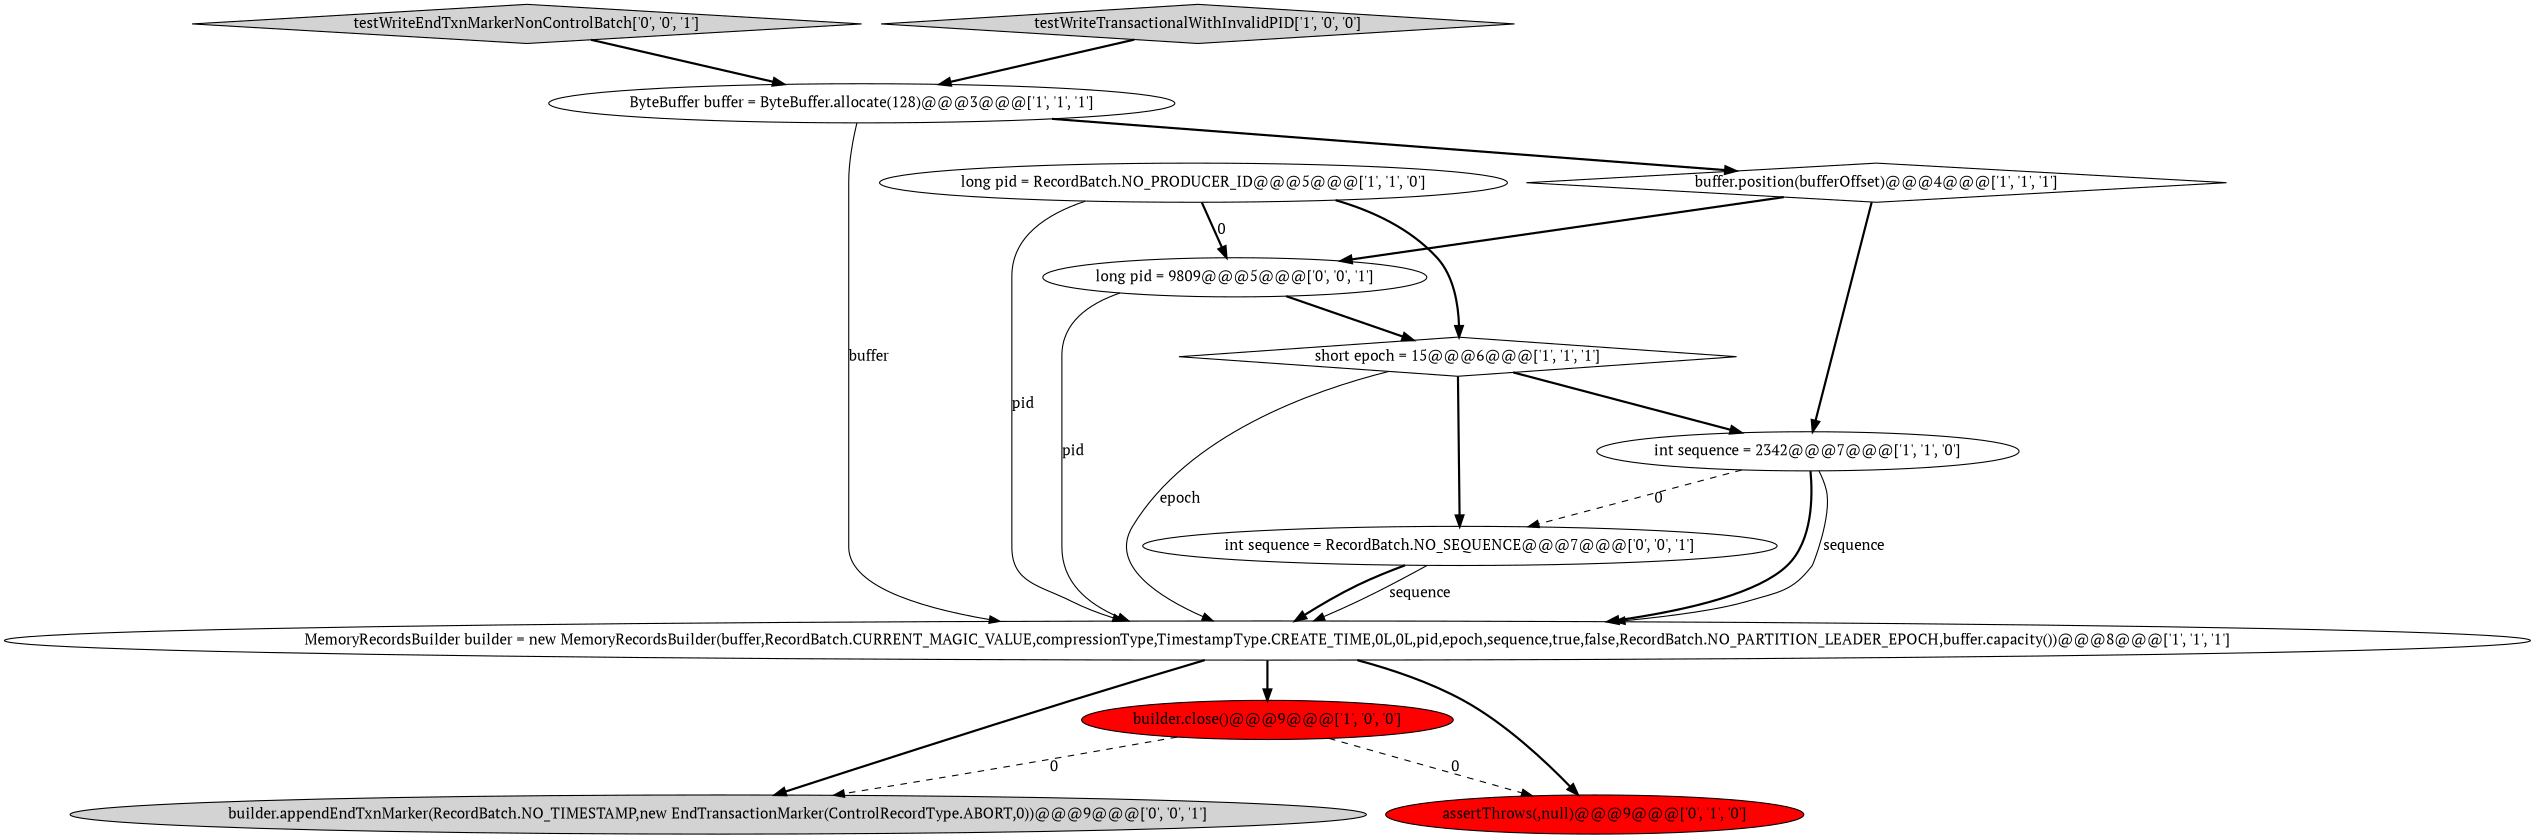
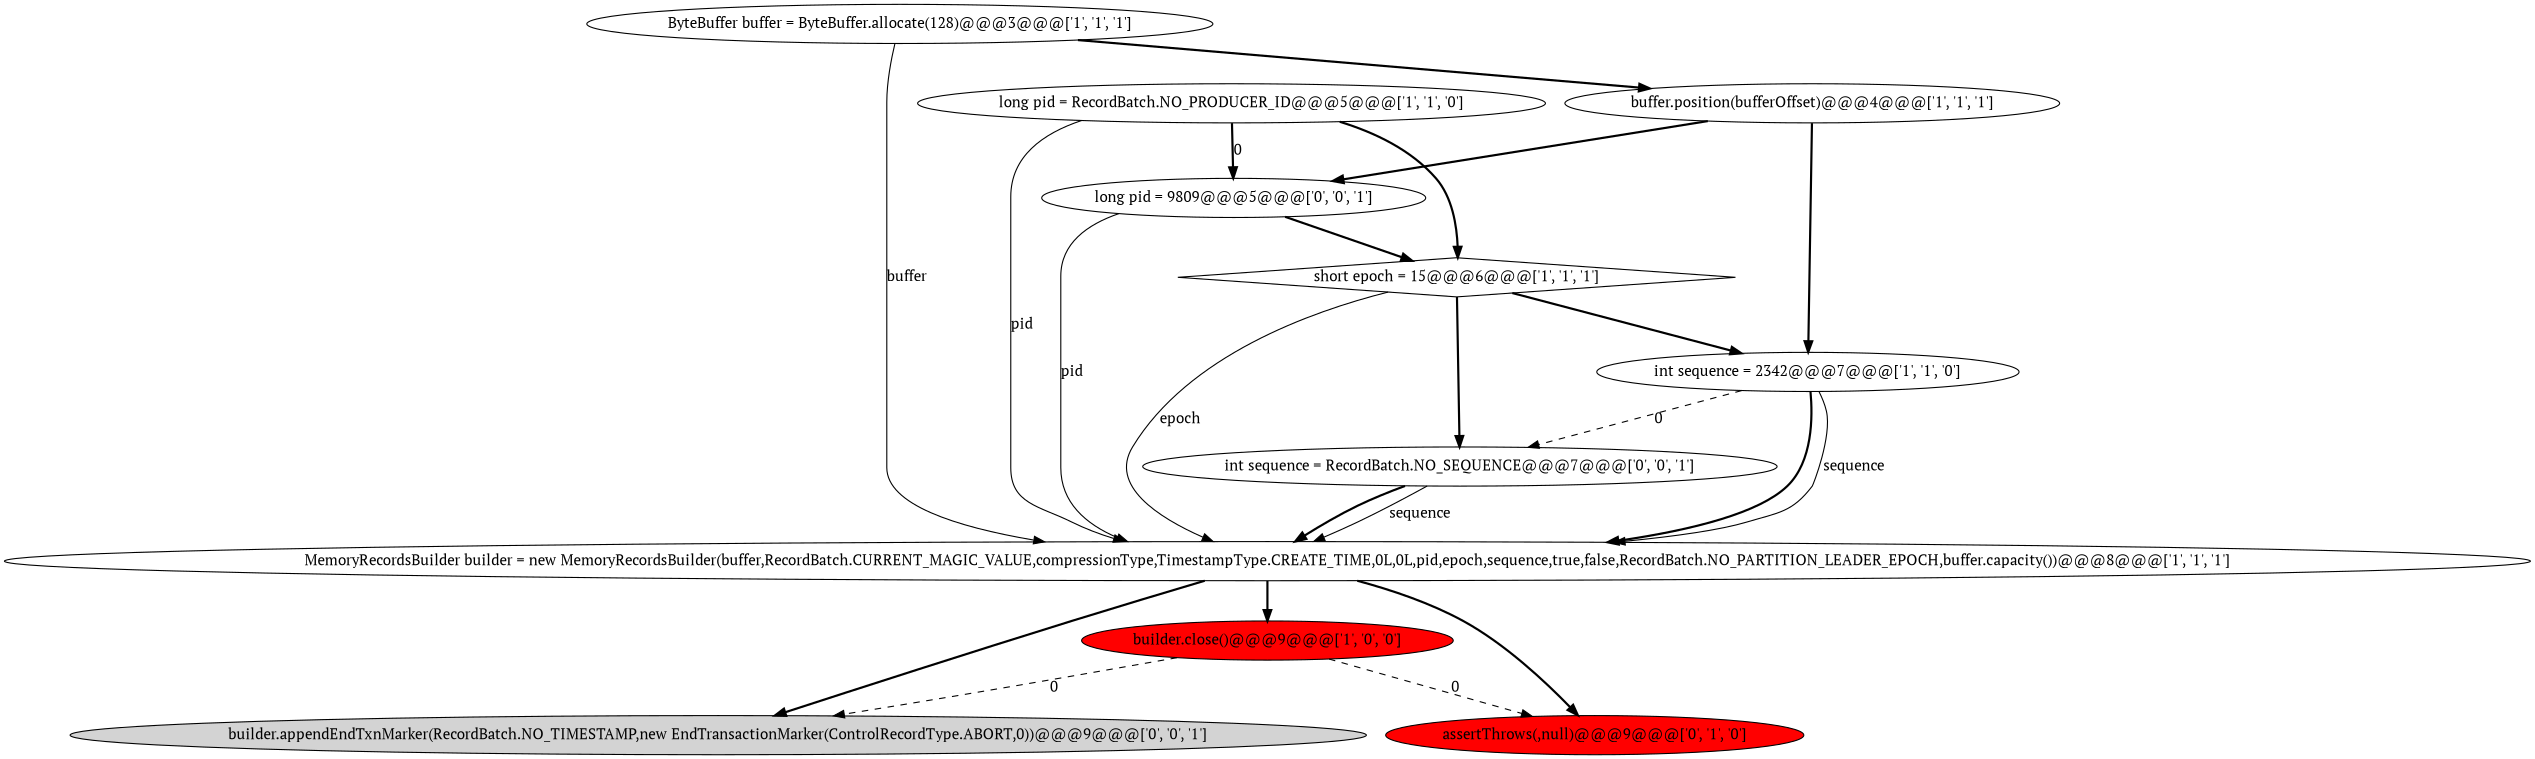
node "testWriteEndTxnMarkerNonControlBatch['0', '0', '1']": removed
node "testWriteTransactionalWithInvalidPID['1', '0', '0']": removed
node "buffer.position(bufferOffset)@@@4@@@['1', '1', '1']": shape diamond -> ellipse
